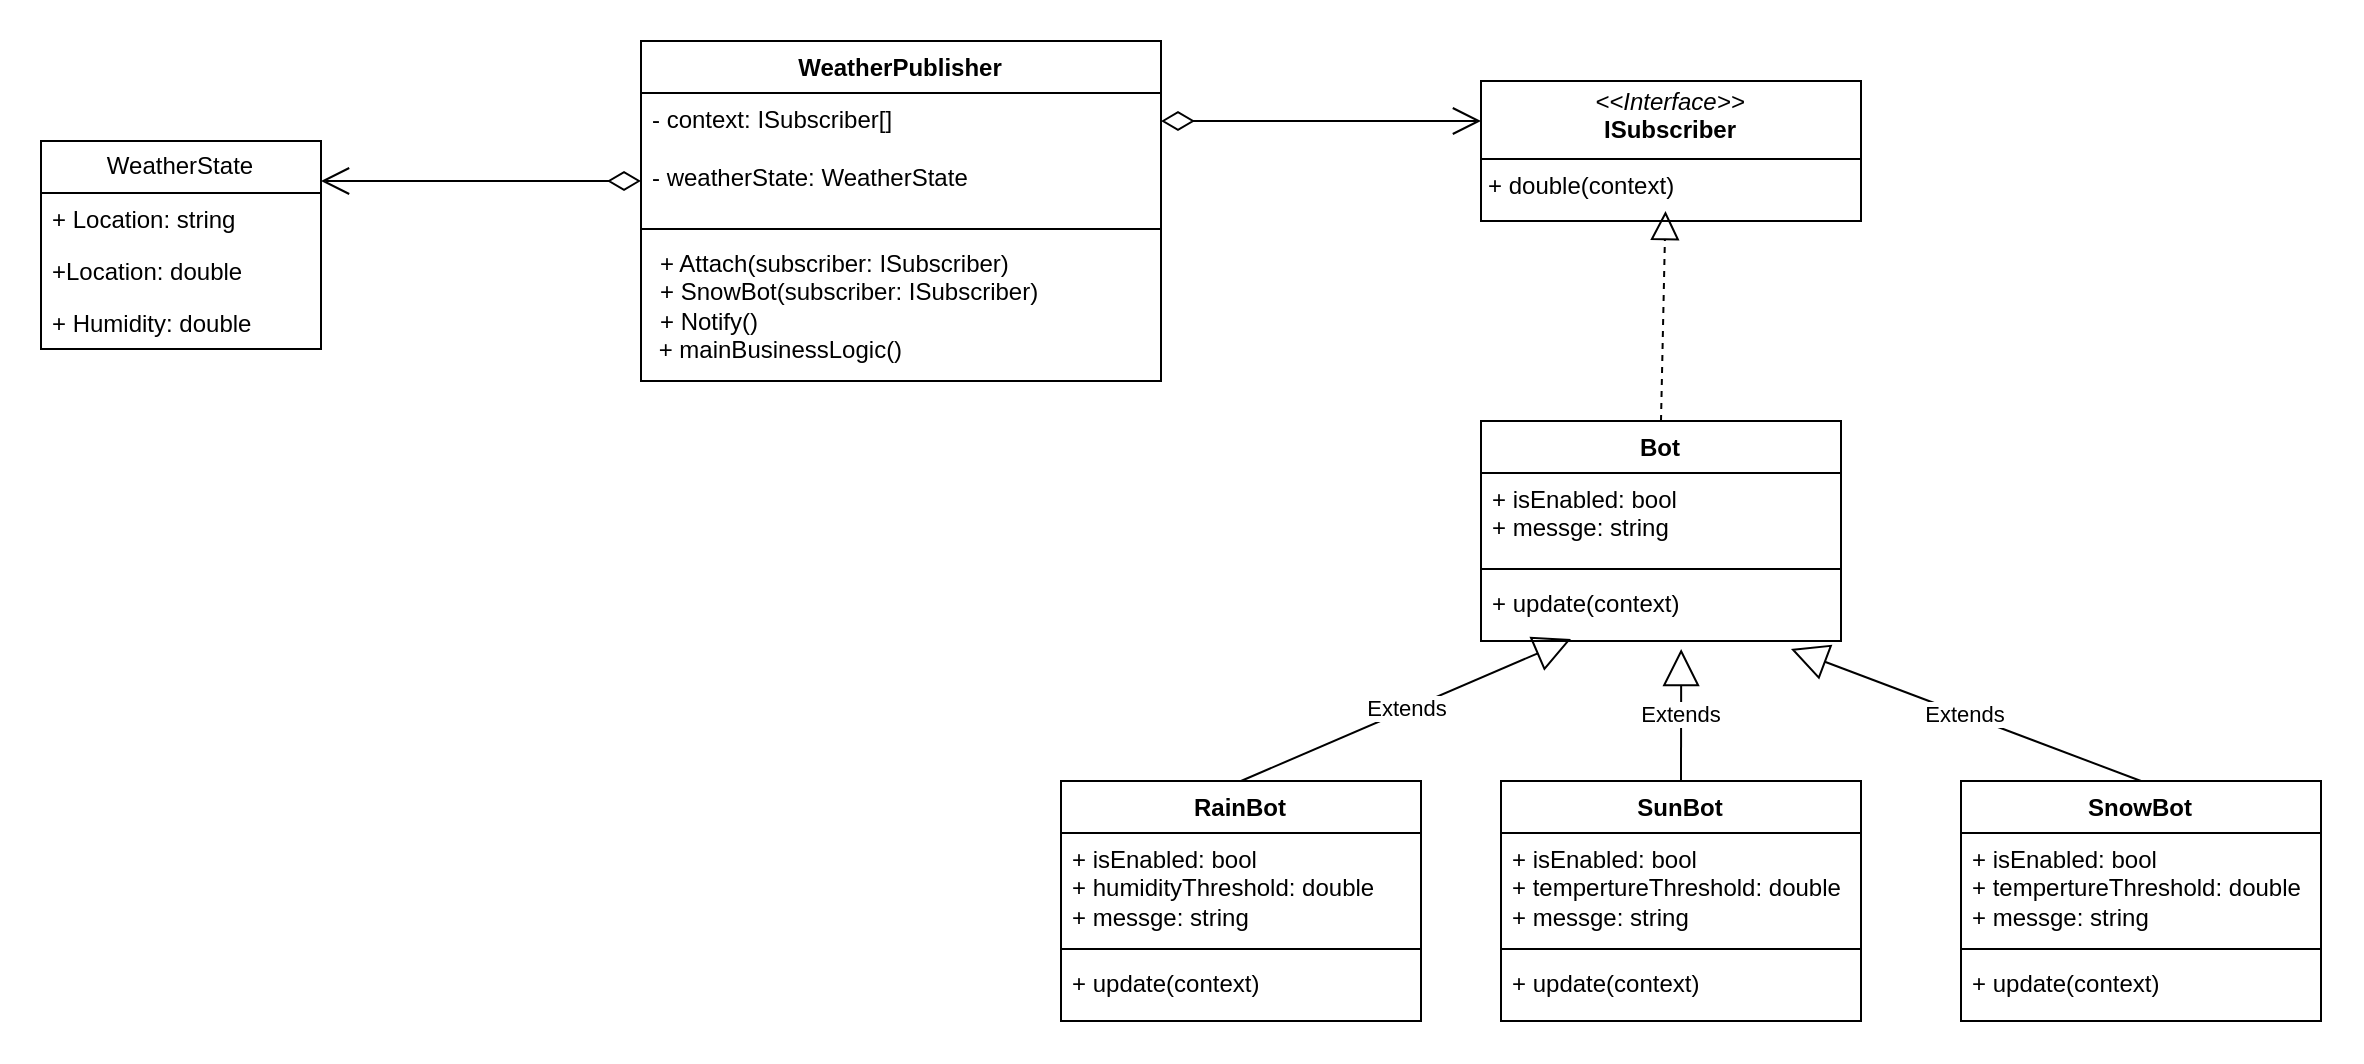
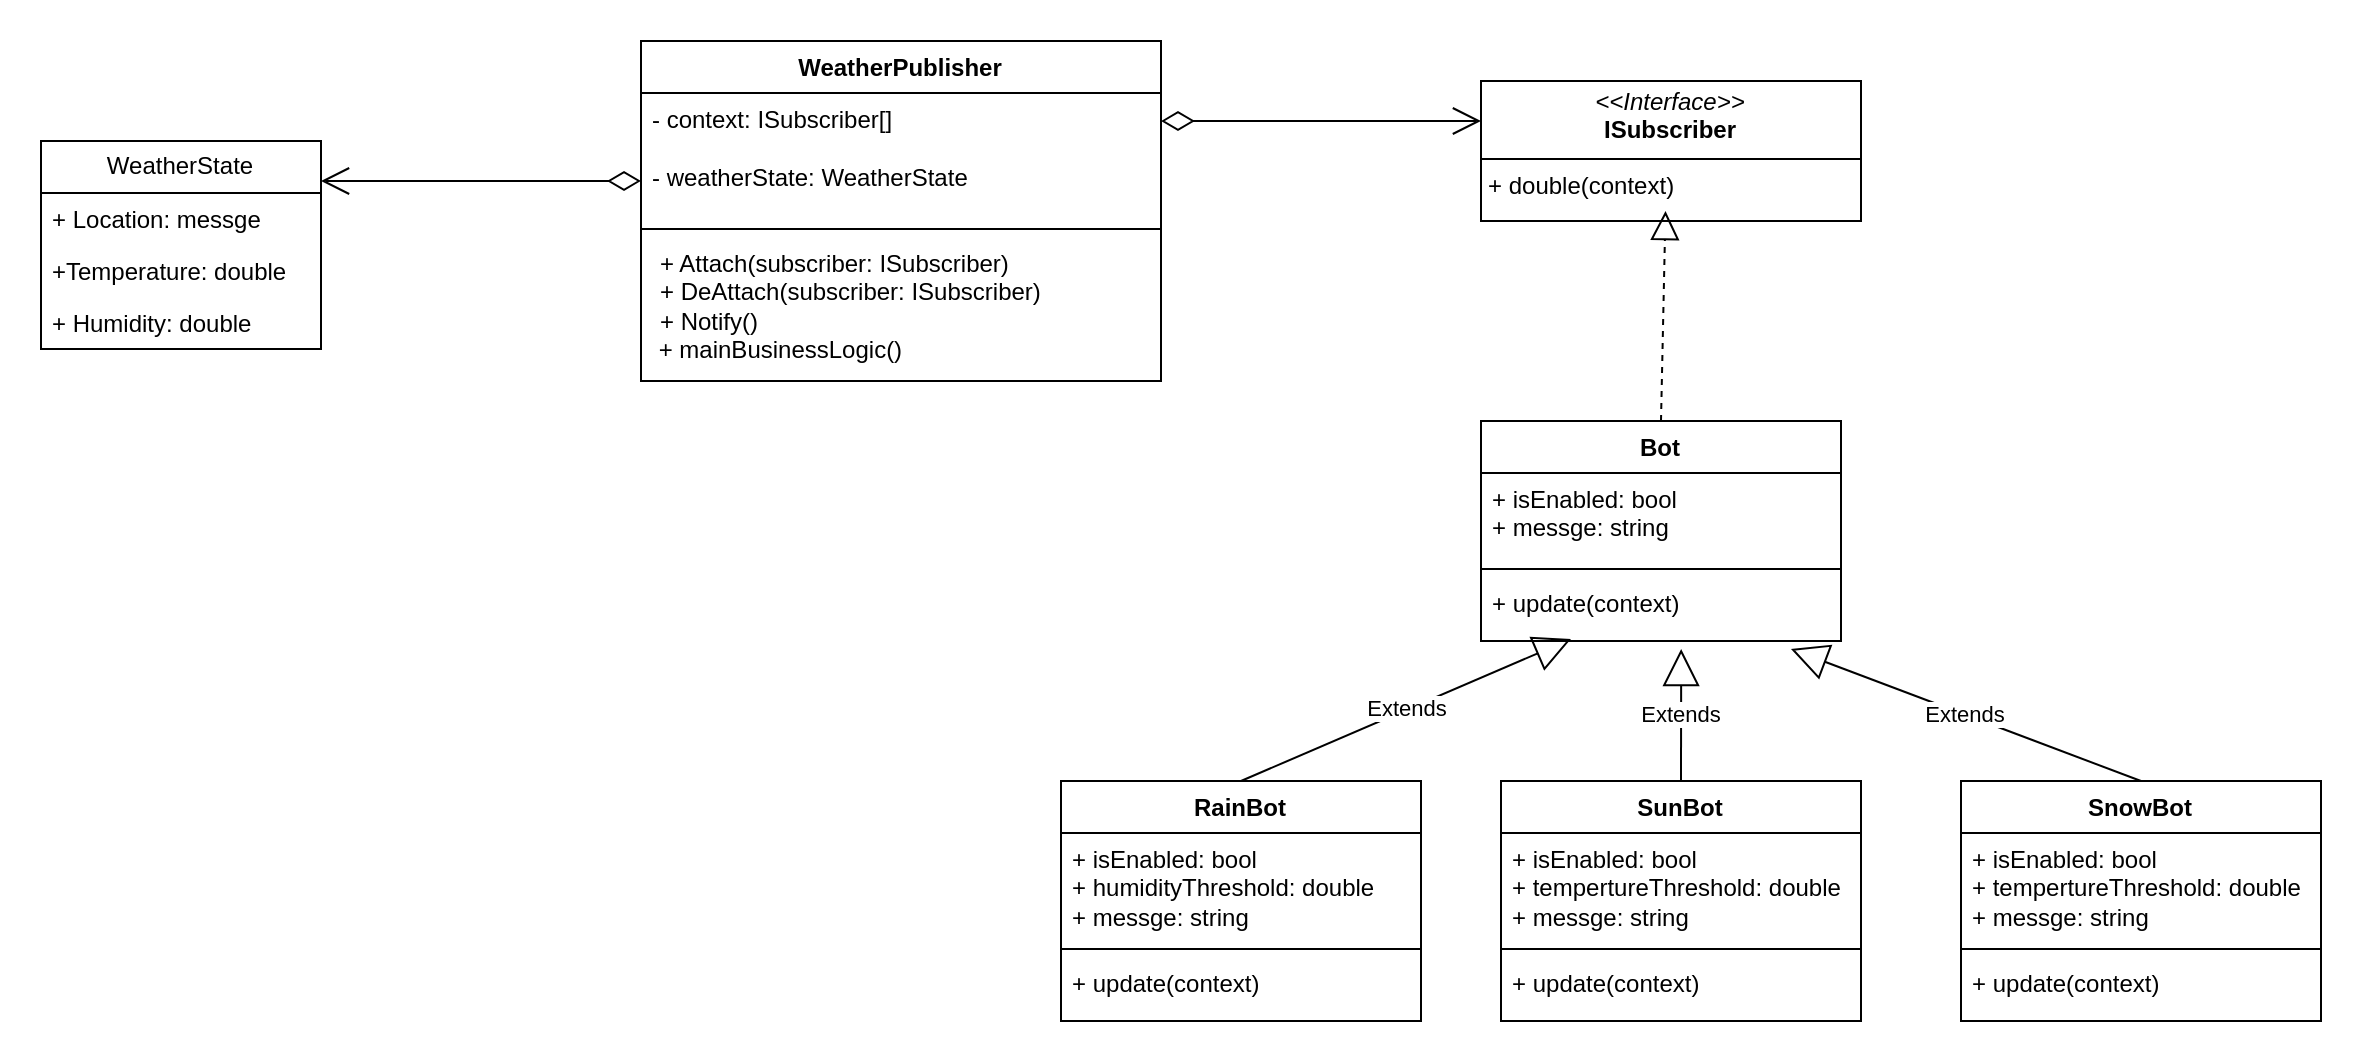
node "+ Location: string": label "+ Location: string" -> "+ Location: messge"
node "+Location: double": label "+Location: double" -> "+Temperature: double"
node "+ Attach(subscriber: ISubscriber) + SnowBot(subscriber: ISubscriber) + Notify() + mainBusinessLogic()": label "+ Attach(subscriber: ISubscriber) + SnowBot(subscriber: ISubscriber) + Notify() + mainBusinessLogic()" -> "+ Attach(subscriber: ISubscriber) + DeAttach(subscriber: ISubscriber) + Notify() + mainBusinessLogic()"
